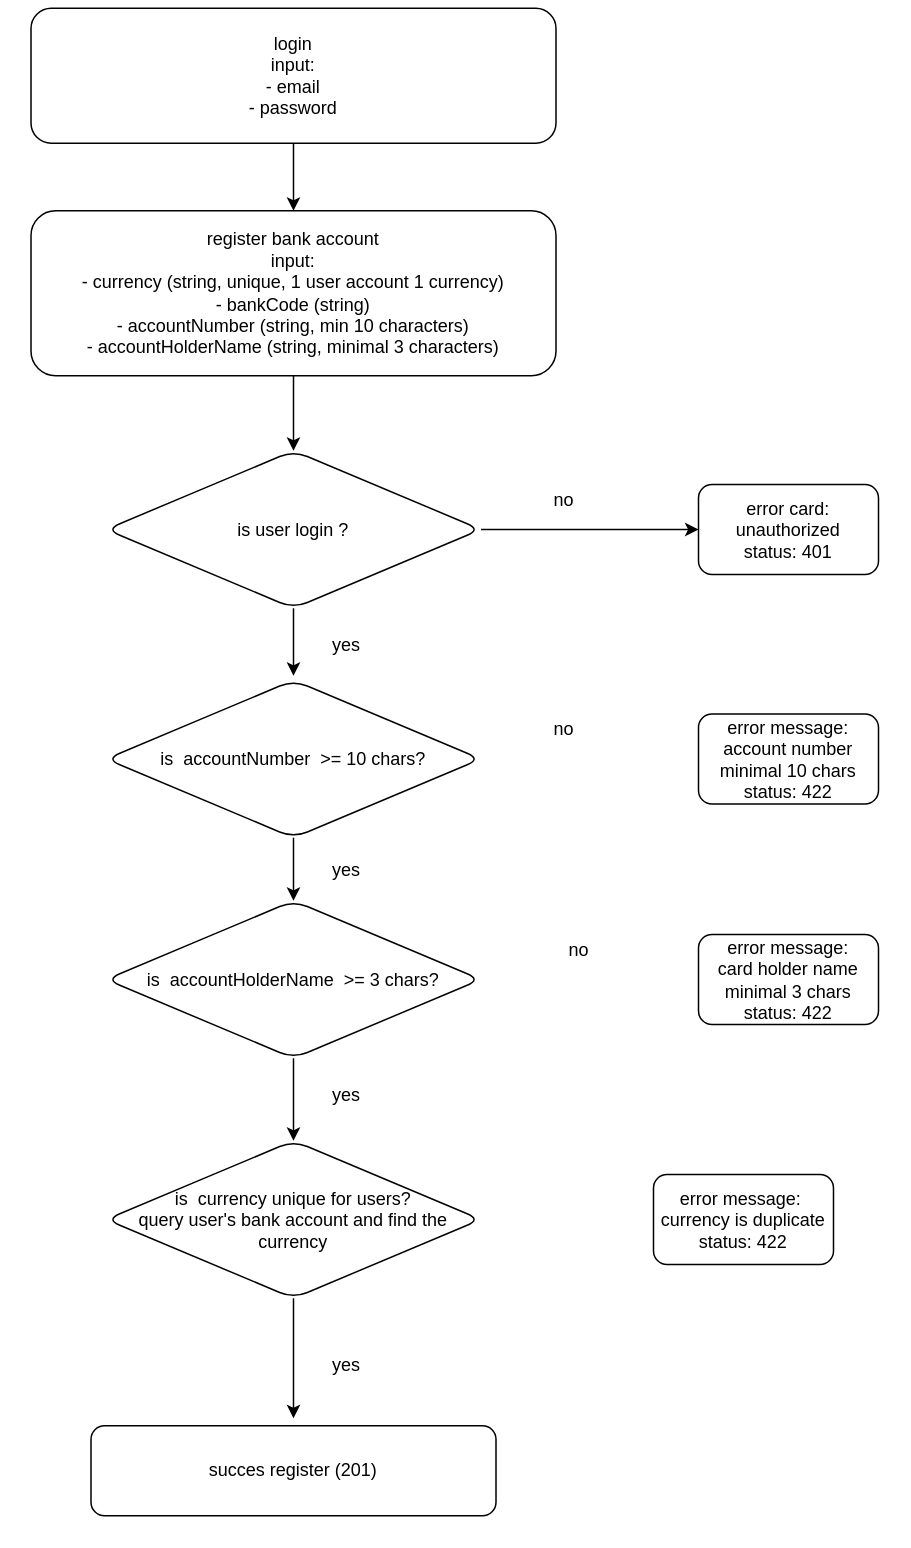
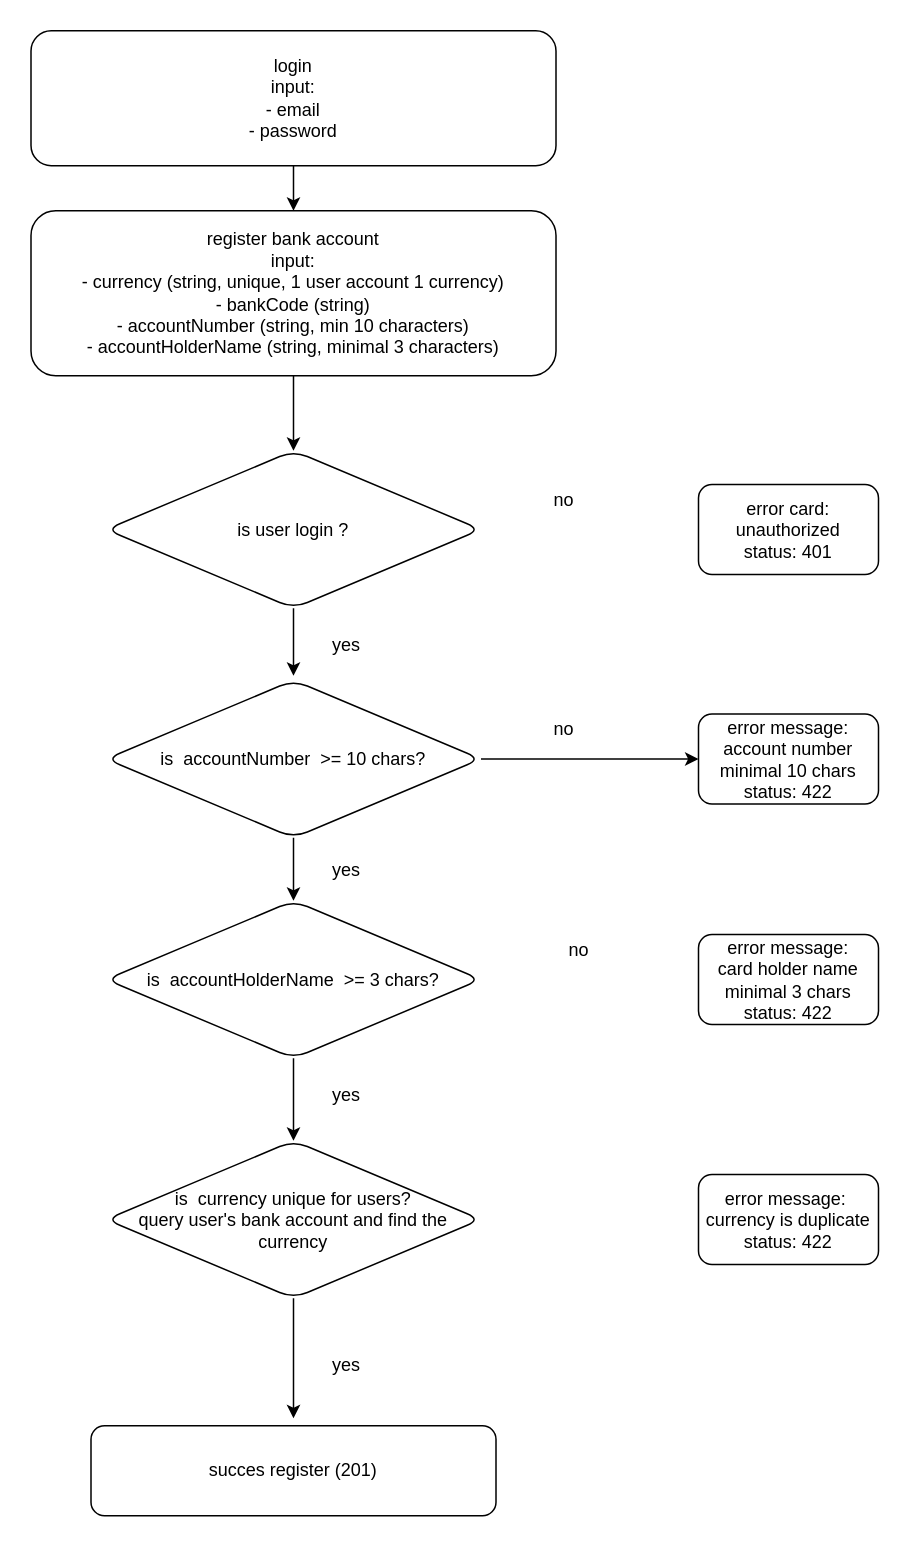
node "login input: - email - password": moved (293, 76) -> (293, 98)
edge "is user login ?" -> "error card: unauthorized status: 401": removed
edge "is accountNumber >= 10 chars?" -> "error message: account number minimal 10 chars status: 422": added
node "error message: currency is duplicate status: 422": moved (743, 1220) -> (788, 1220)
